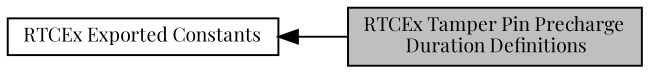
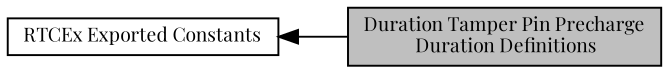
node "RTCEx Tamper Pin Precharge Duration Definitions": label "RTCEx Tamper Pin Precharge Duration Definitions" -> "Duration Tamper Pin Precharge Duration Definitions"
